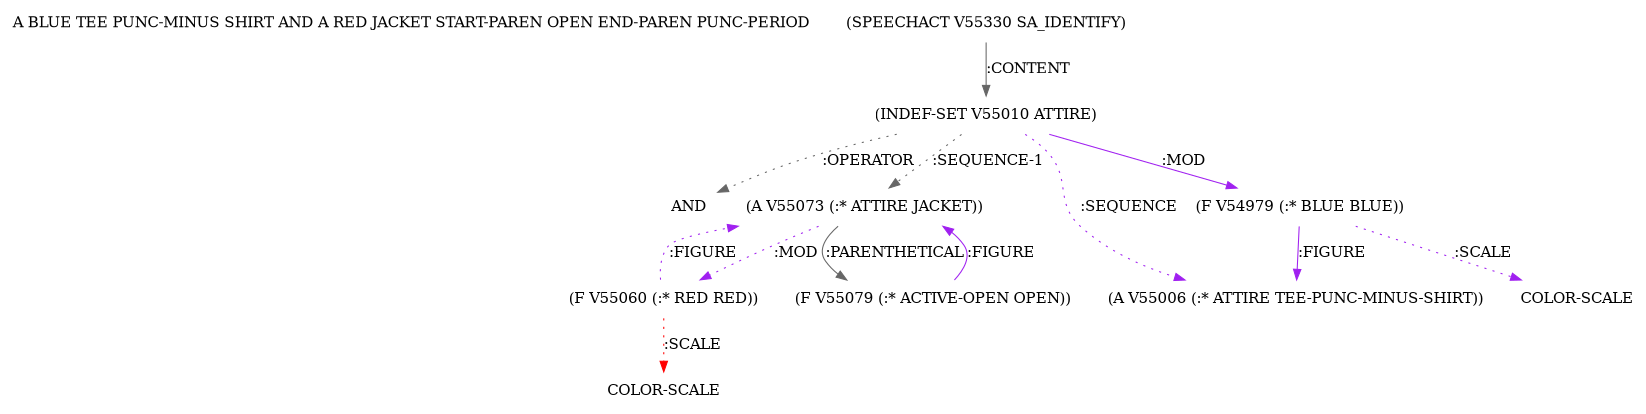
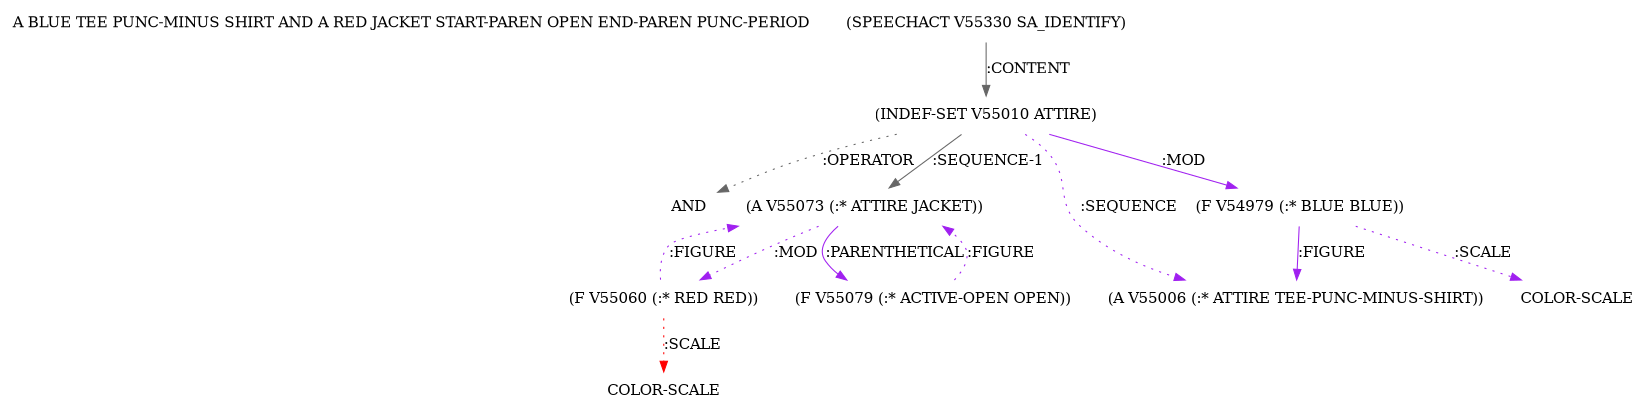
edge "(INDEF-SET V55010 ATTIRE)" -> "(A V55073 (:* ATTIRE JACKET))": style dotted -> solid
edge "(A V55073 (:* ATTIRE JACKET))" -> "(F V55079 (:* ACTIVE-OPEN OPEN))": color gray40 -> purple
edge "(F V55079 (:* ACTIVE-OPEN OPEN))" -> "(A V55073 (:* ATTIRE JACKET))": style solid -> dotted
